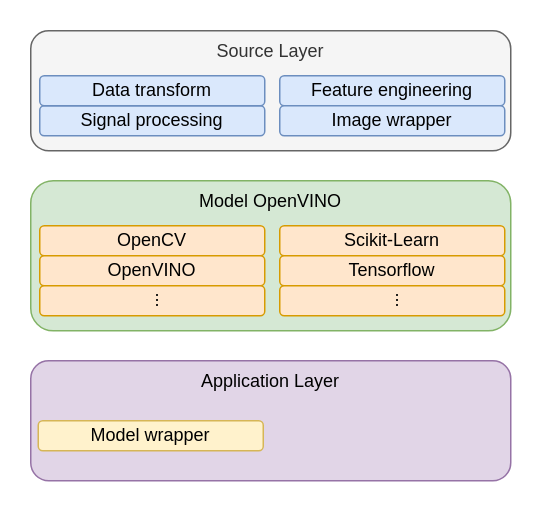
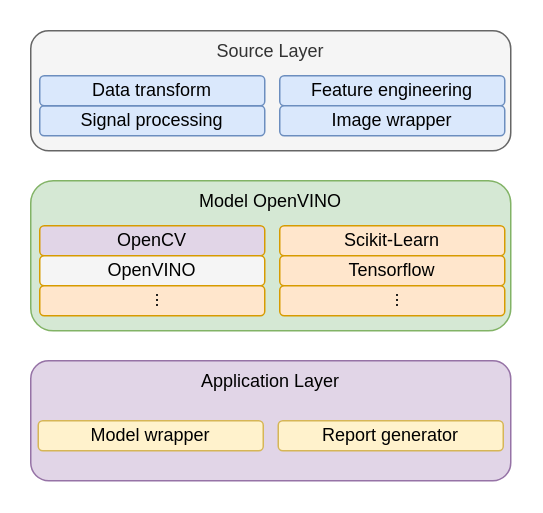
node "OpenCV": fillcolor #ffe6cc -> #e1d5e7
node "OpenVINO": fillcolor #ffe6cc -> #f5f5f5
node "Report generator": added
